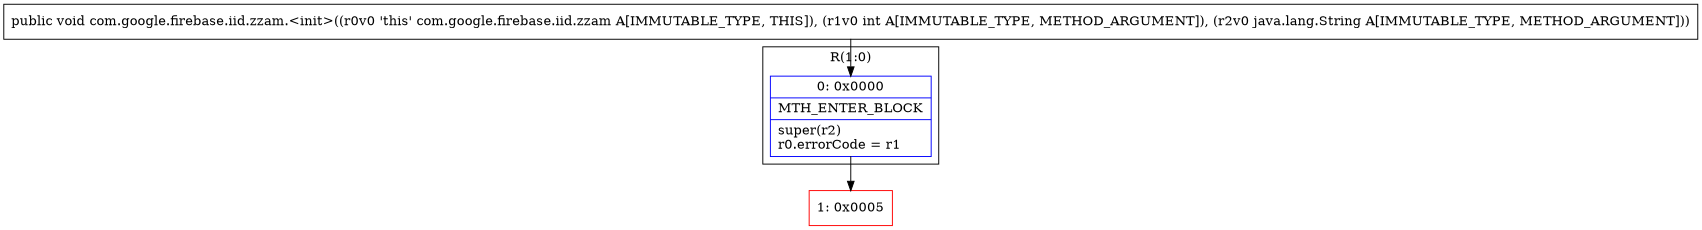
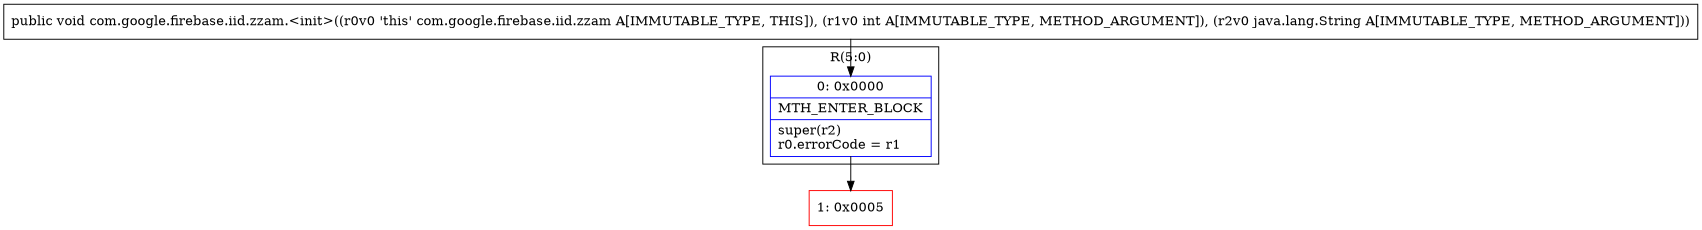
cluster "R(1:0)": label "R(1:0)" -> "R(5:0)"
